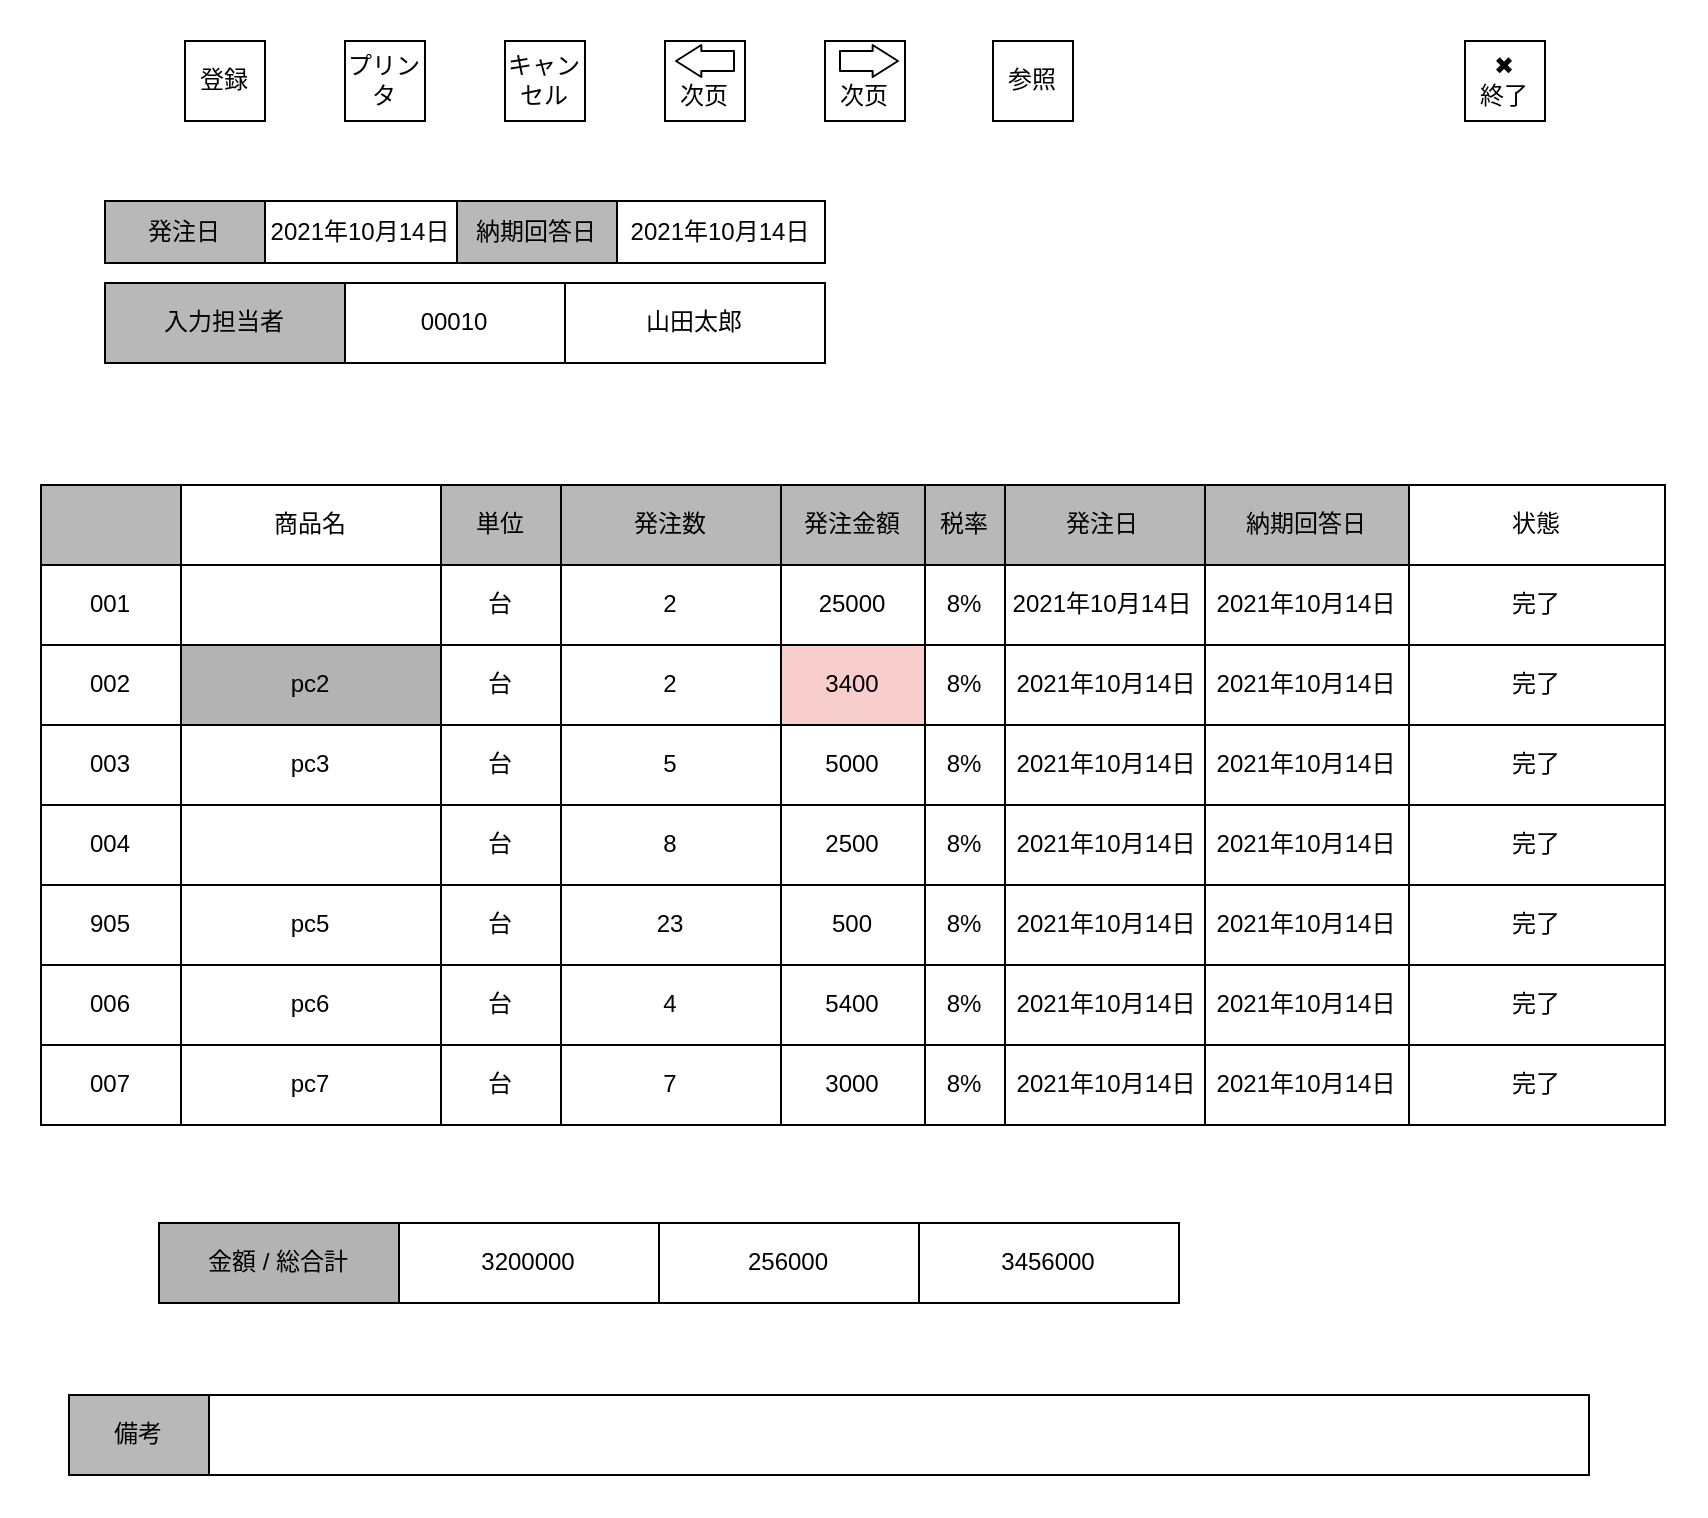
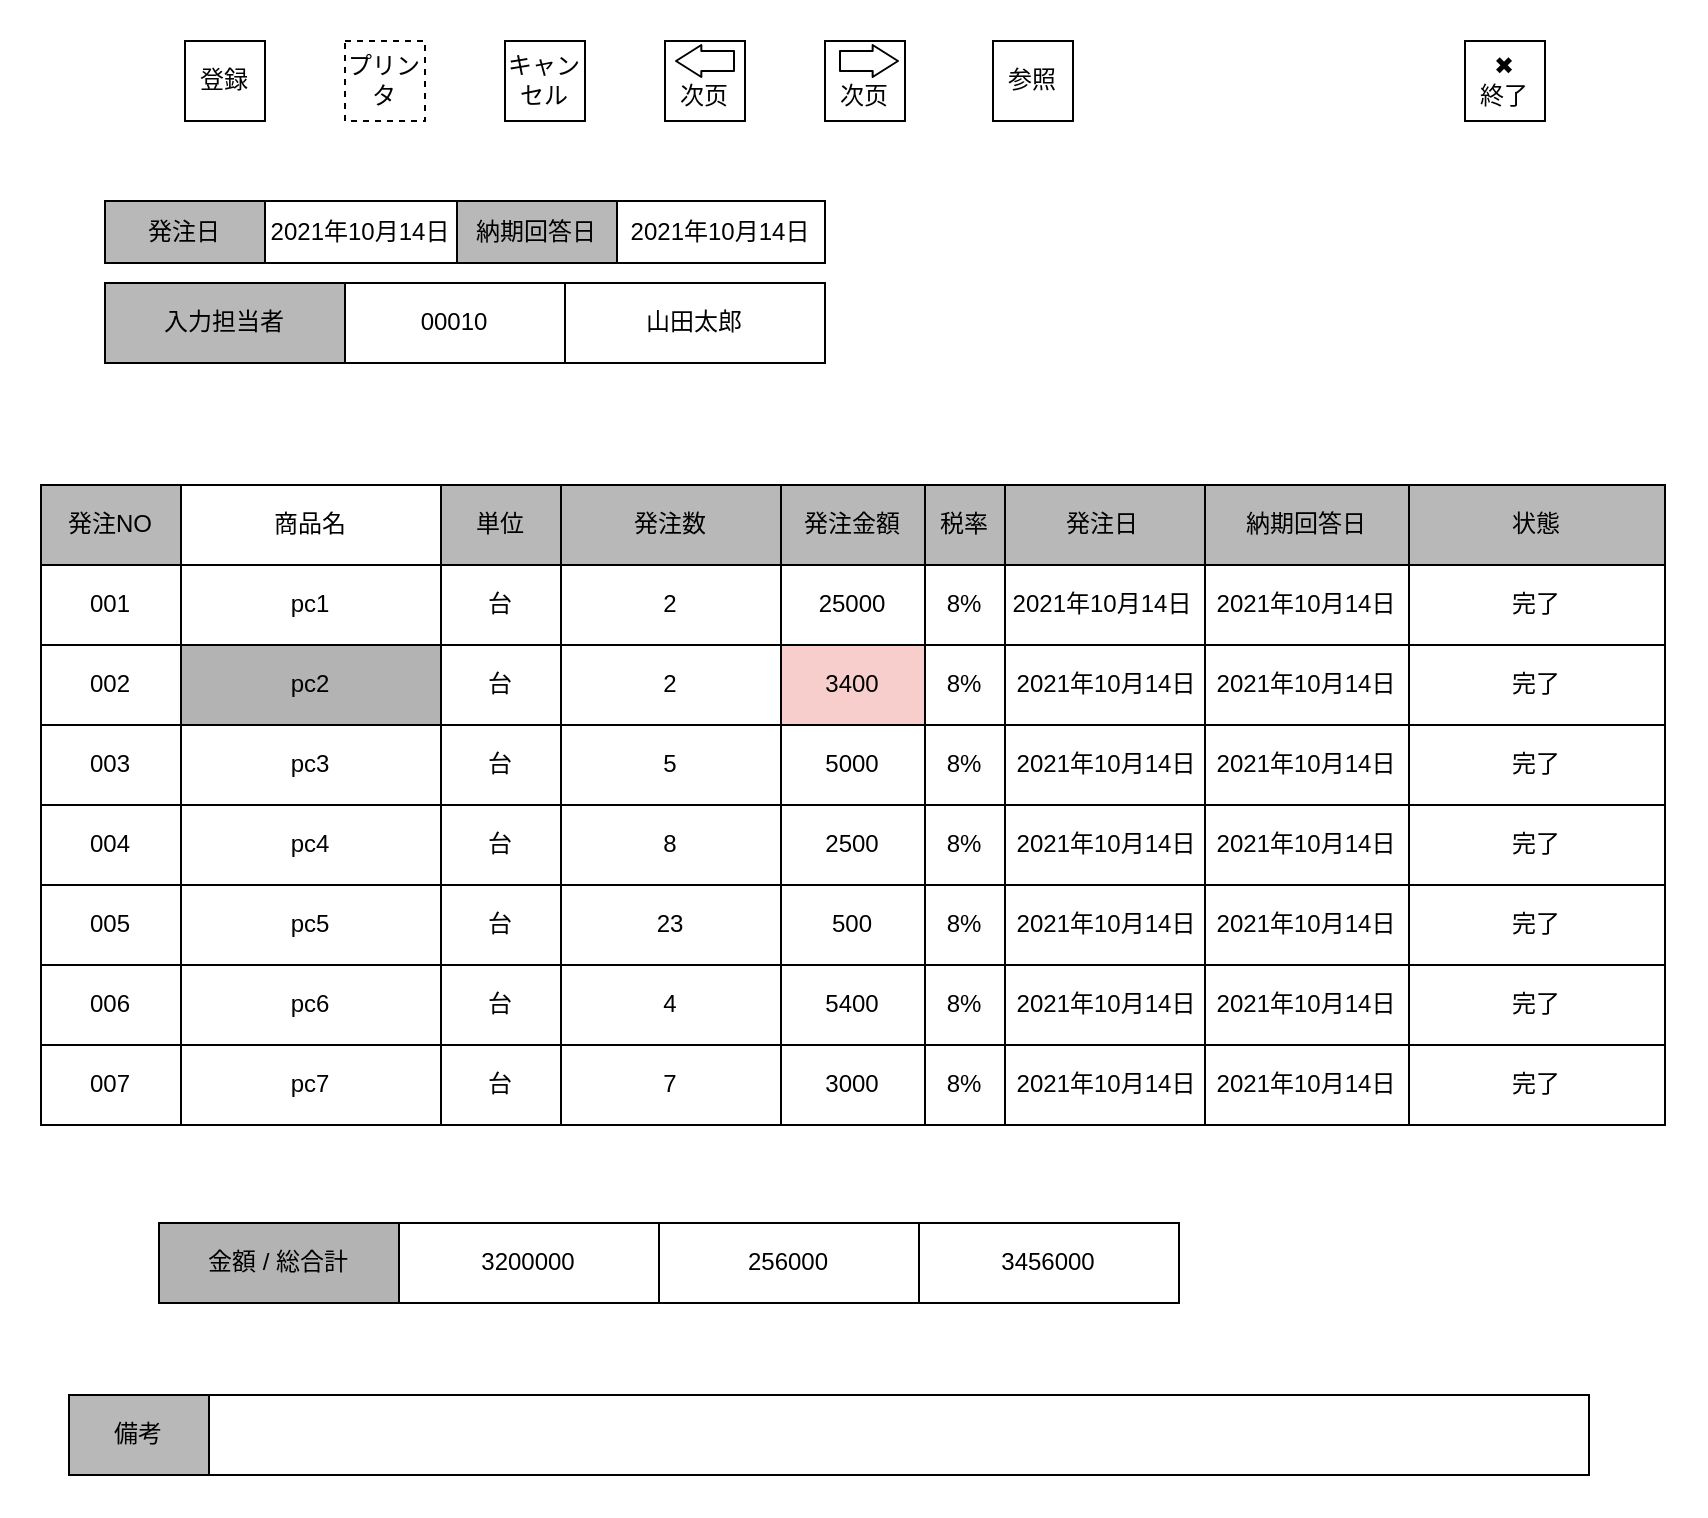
node "プリンタ": style solid -> dashed
node "発注NO": added
node "状態": fillcolor #ffffff -> #b8b8b8
node "pc1": added
node "pc4": added
node "905": label "905" -> "005"
